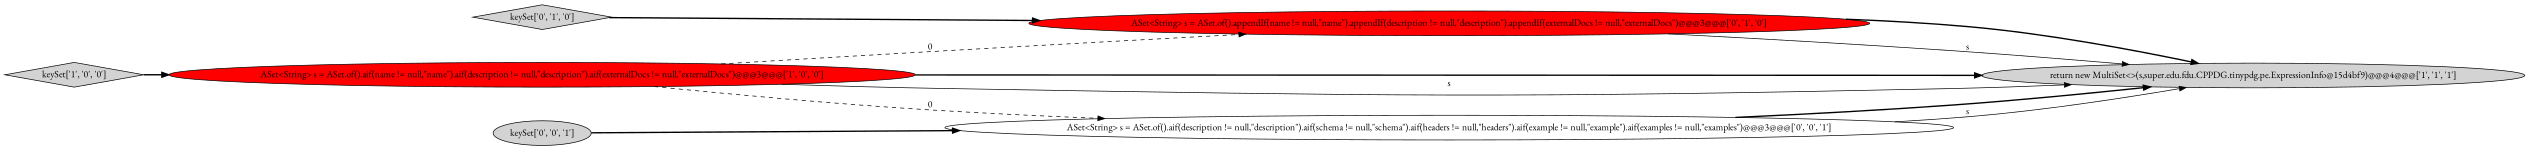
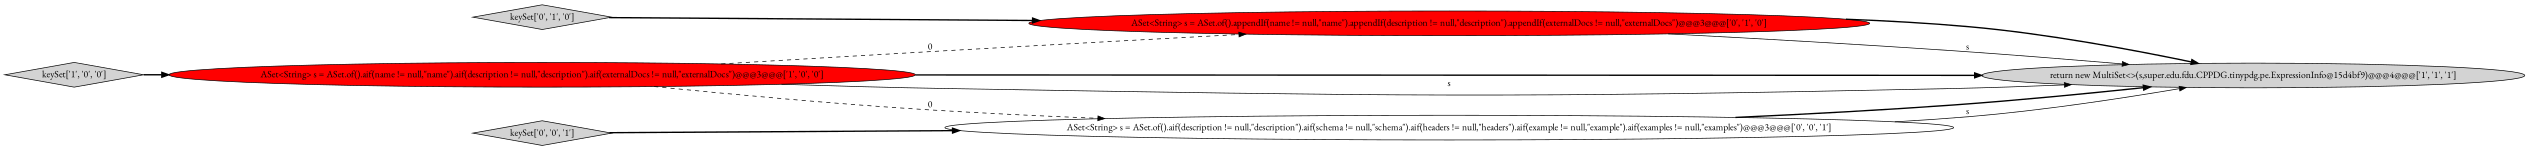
node "keySet['0', '0', '1']": shape ellipse -> diamond
